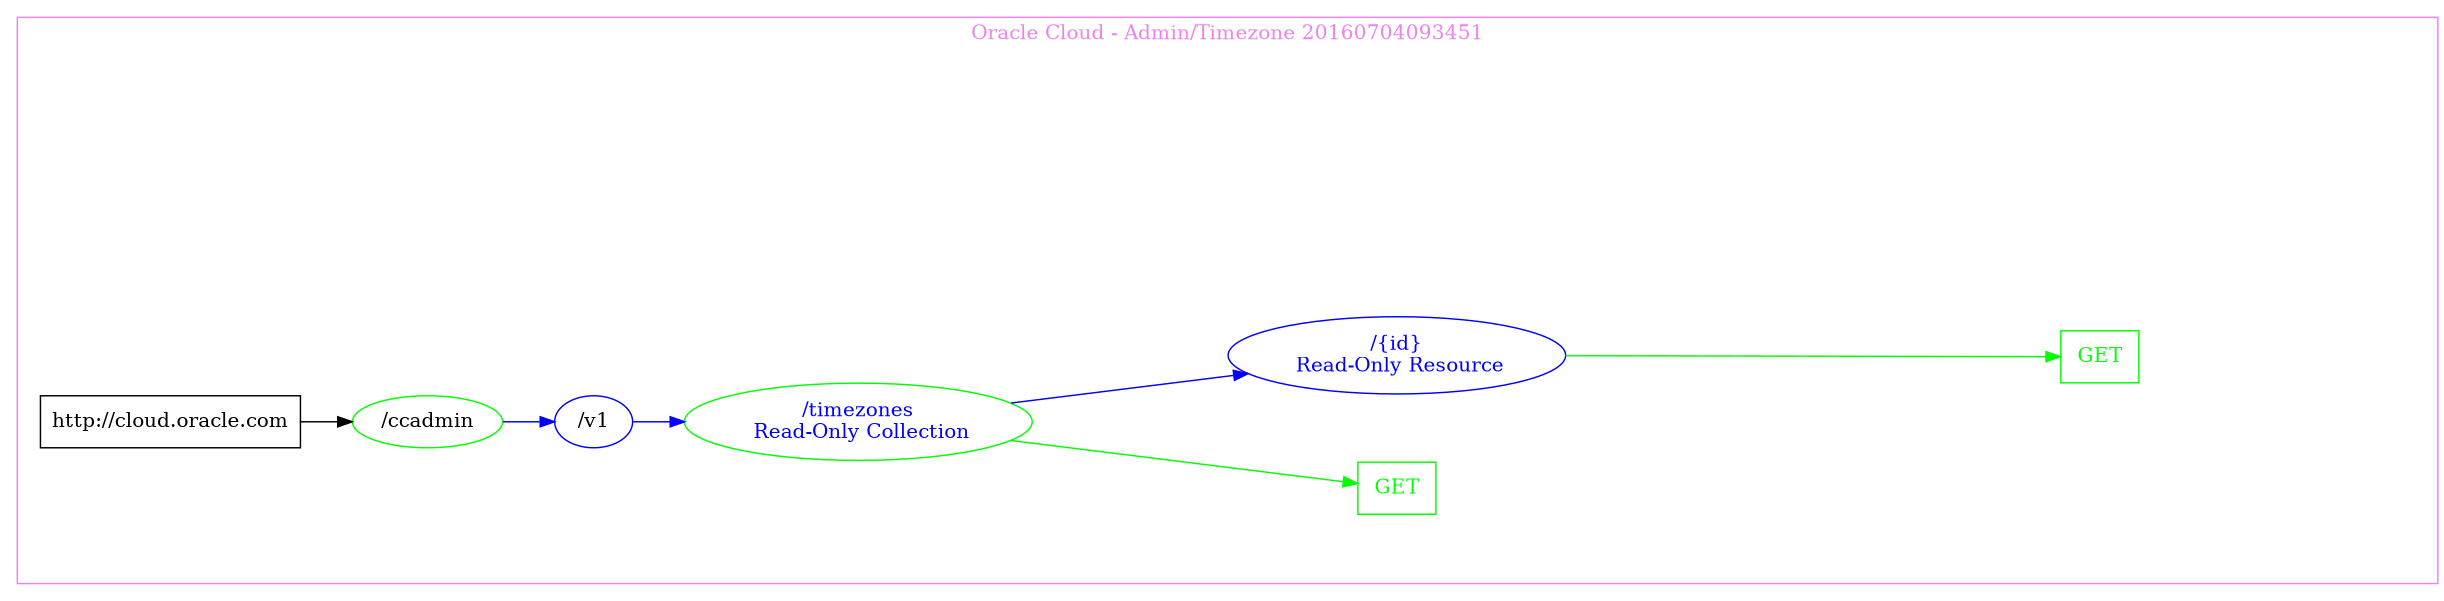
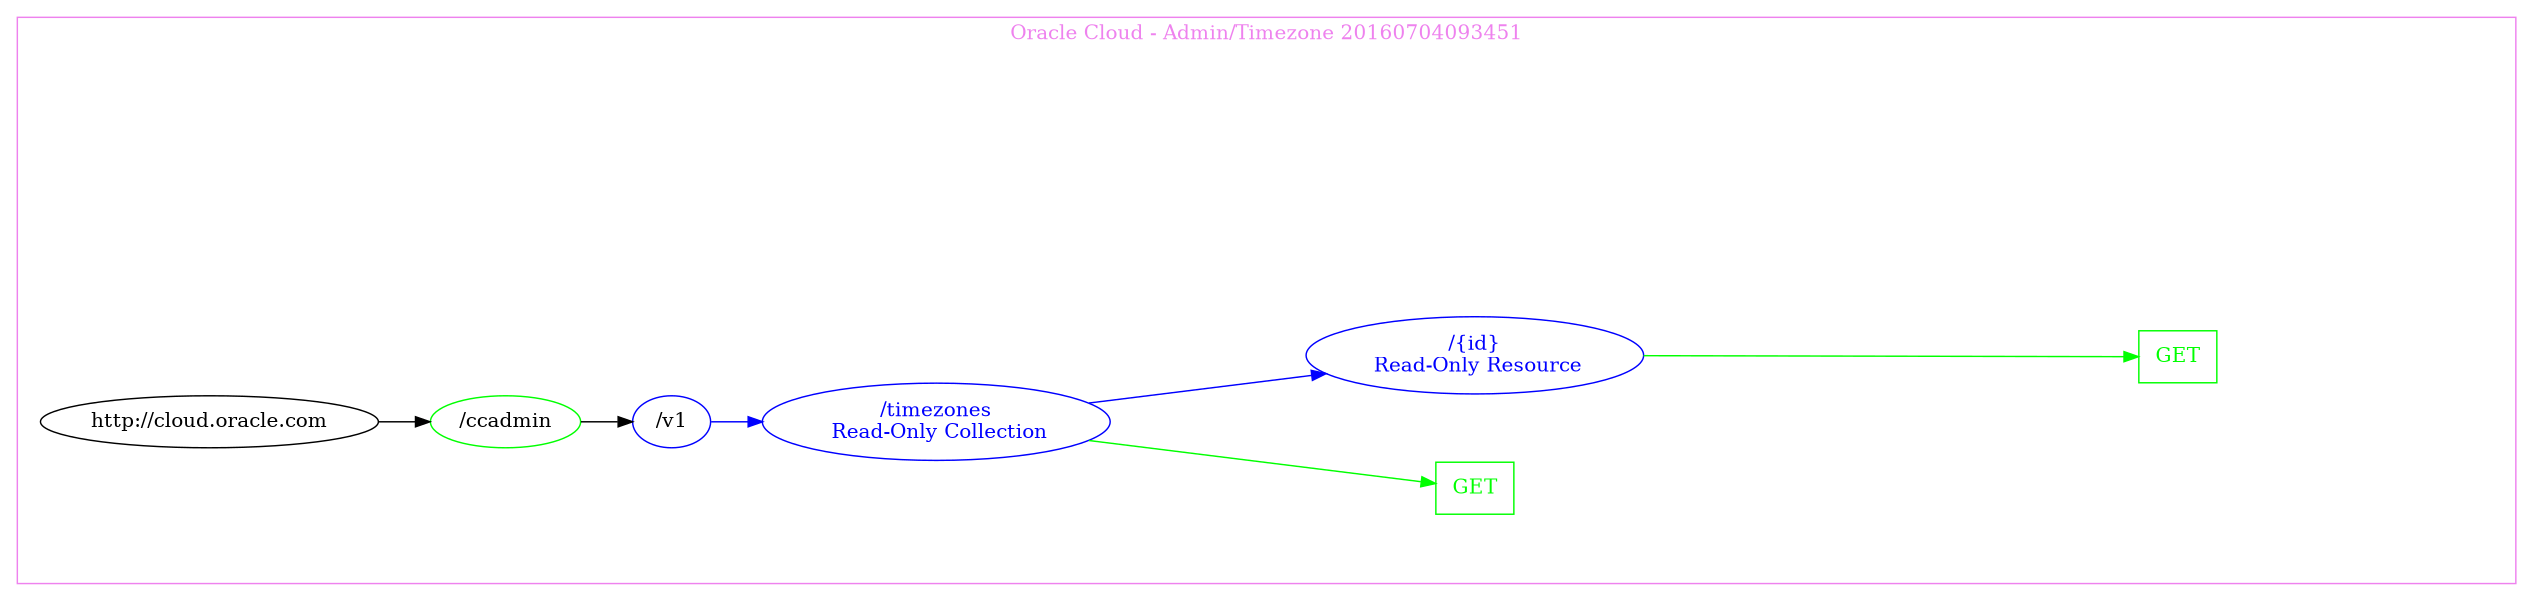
node "http://cloud.oracle.com": shape box -> ellipse
edge "/ccadmin" -> "/v1": color blue -> black
node "/timezones Read-Only Collection": color green -> blue
